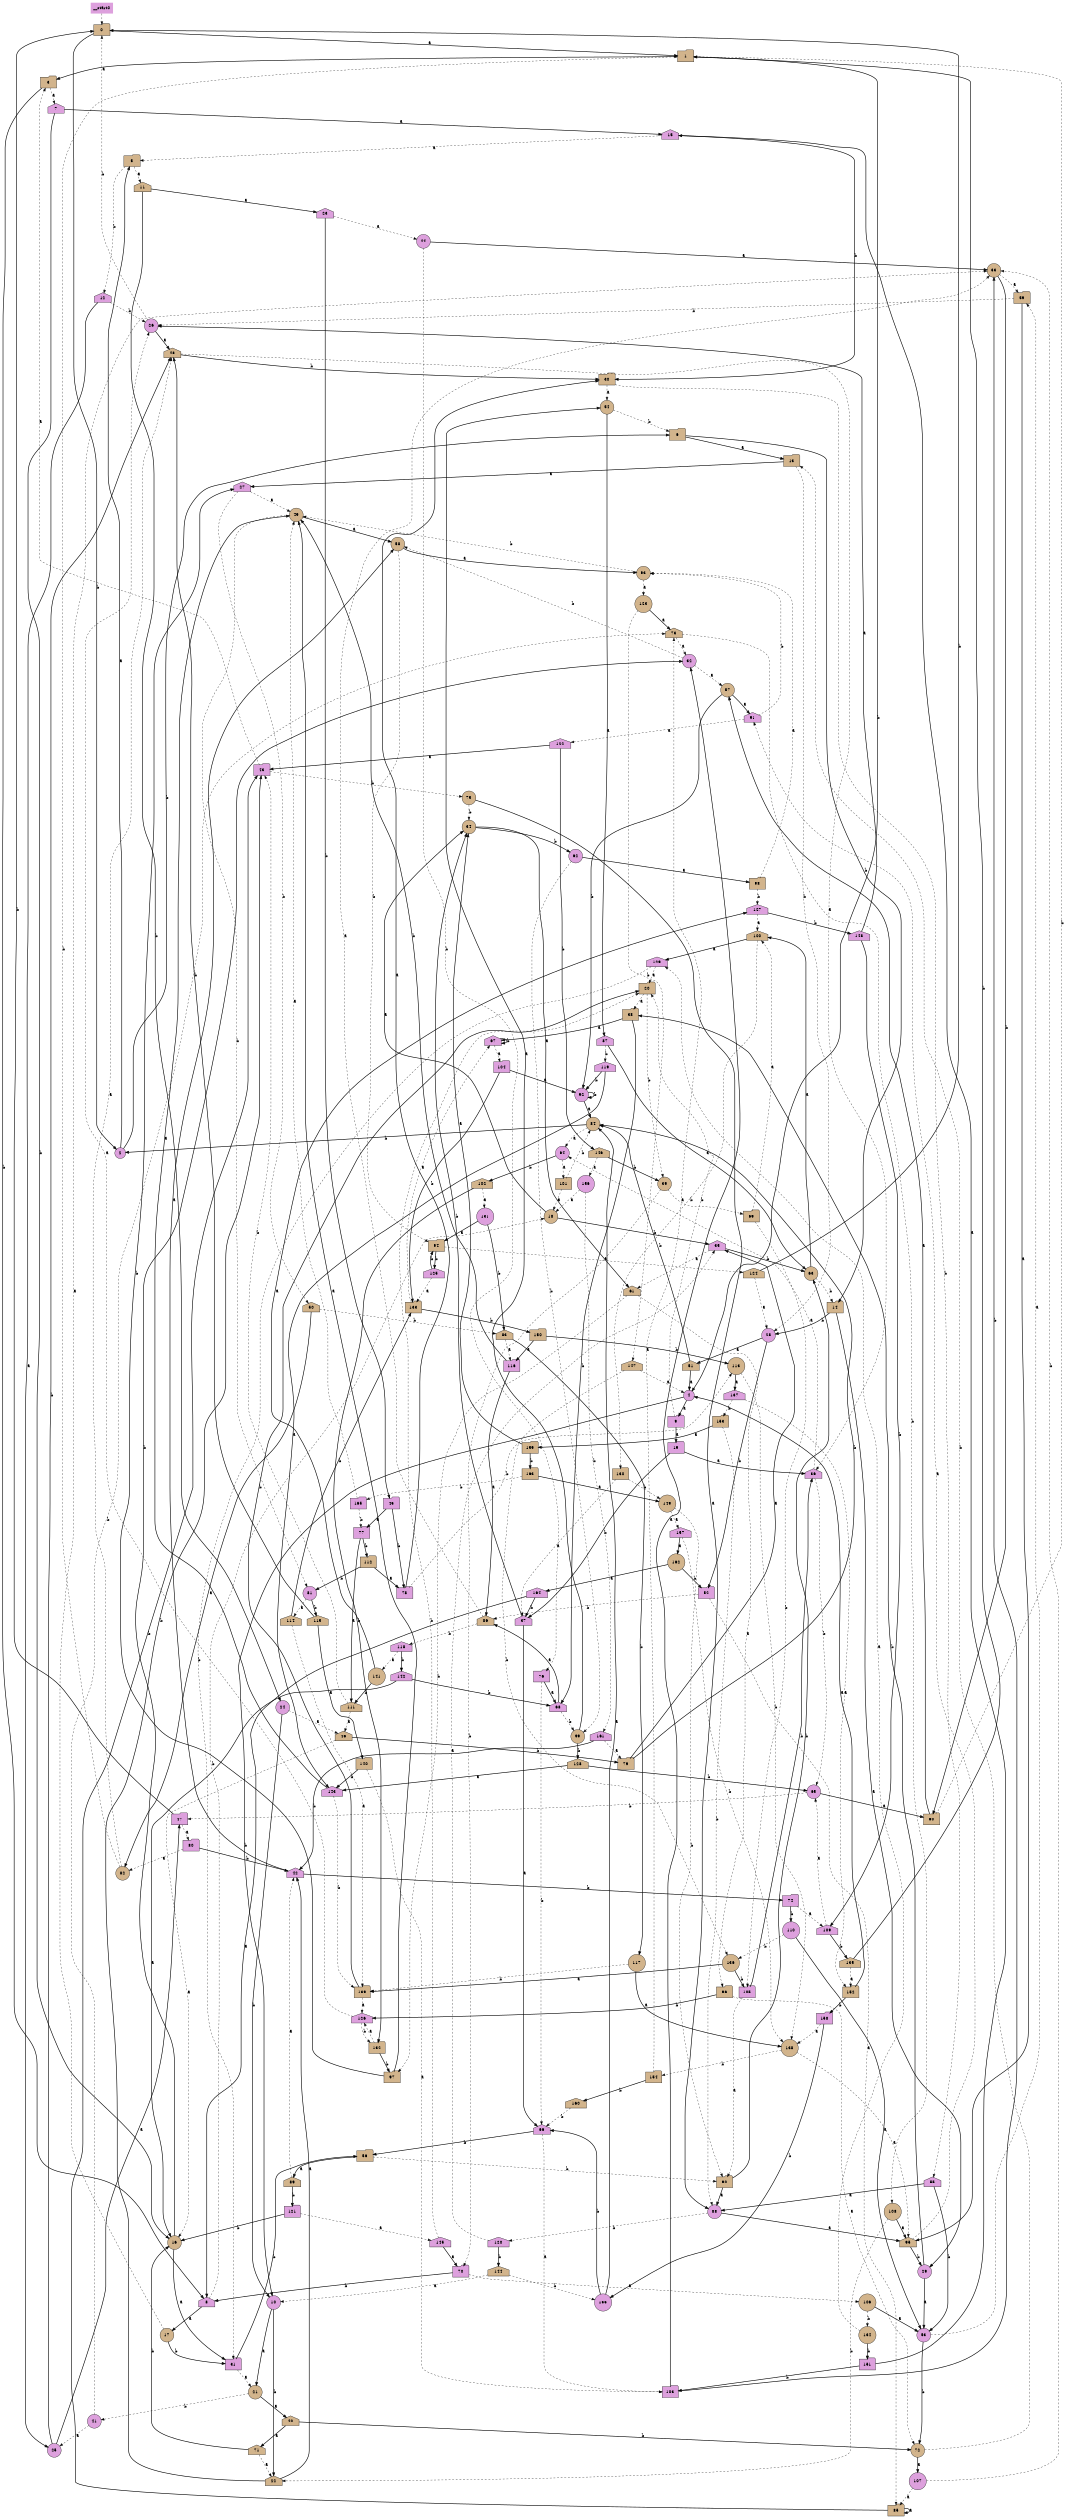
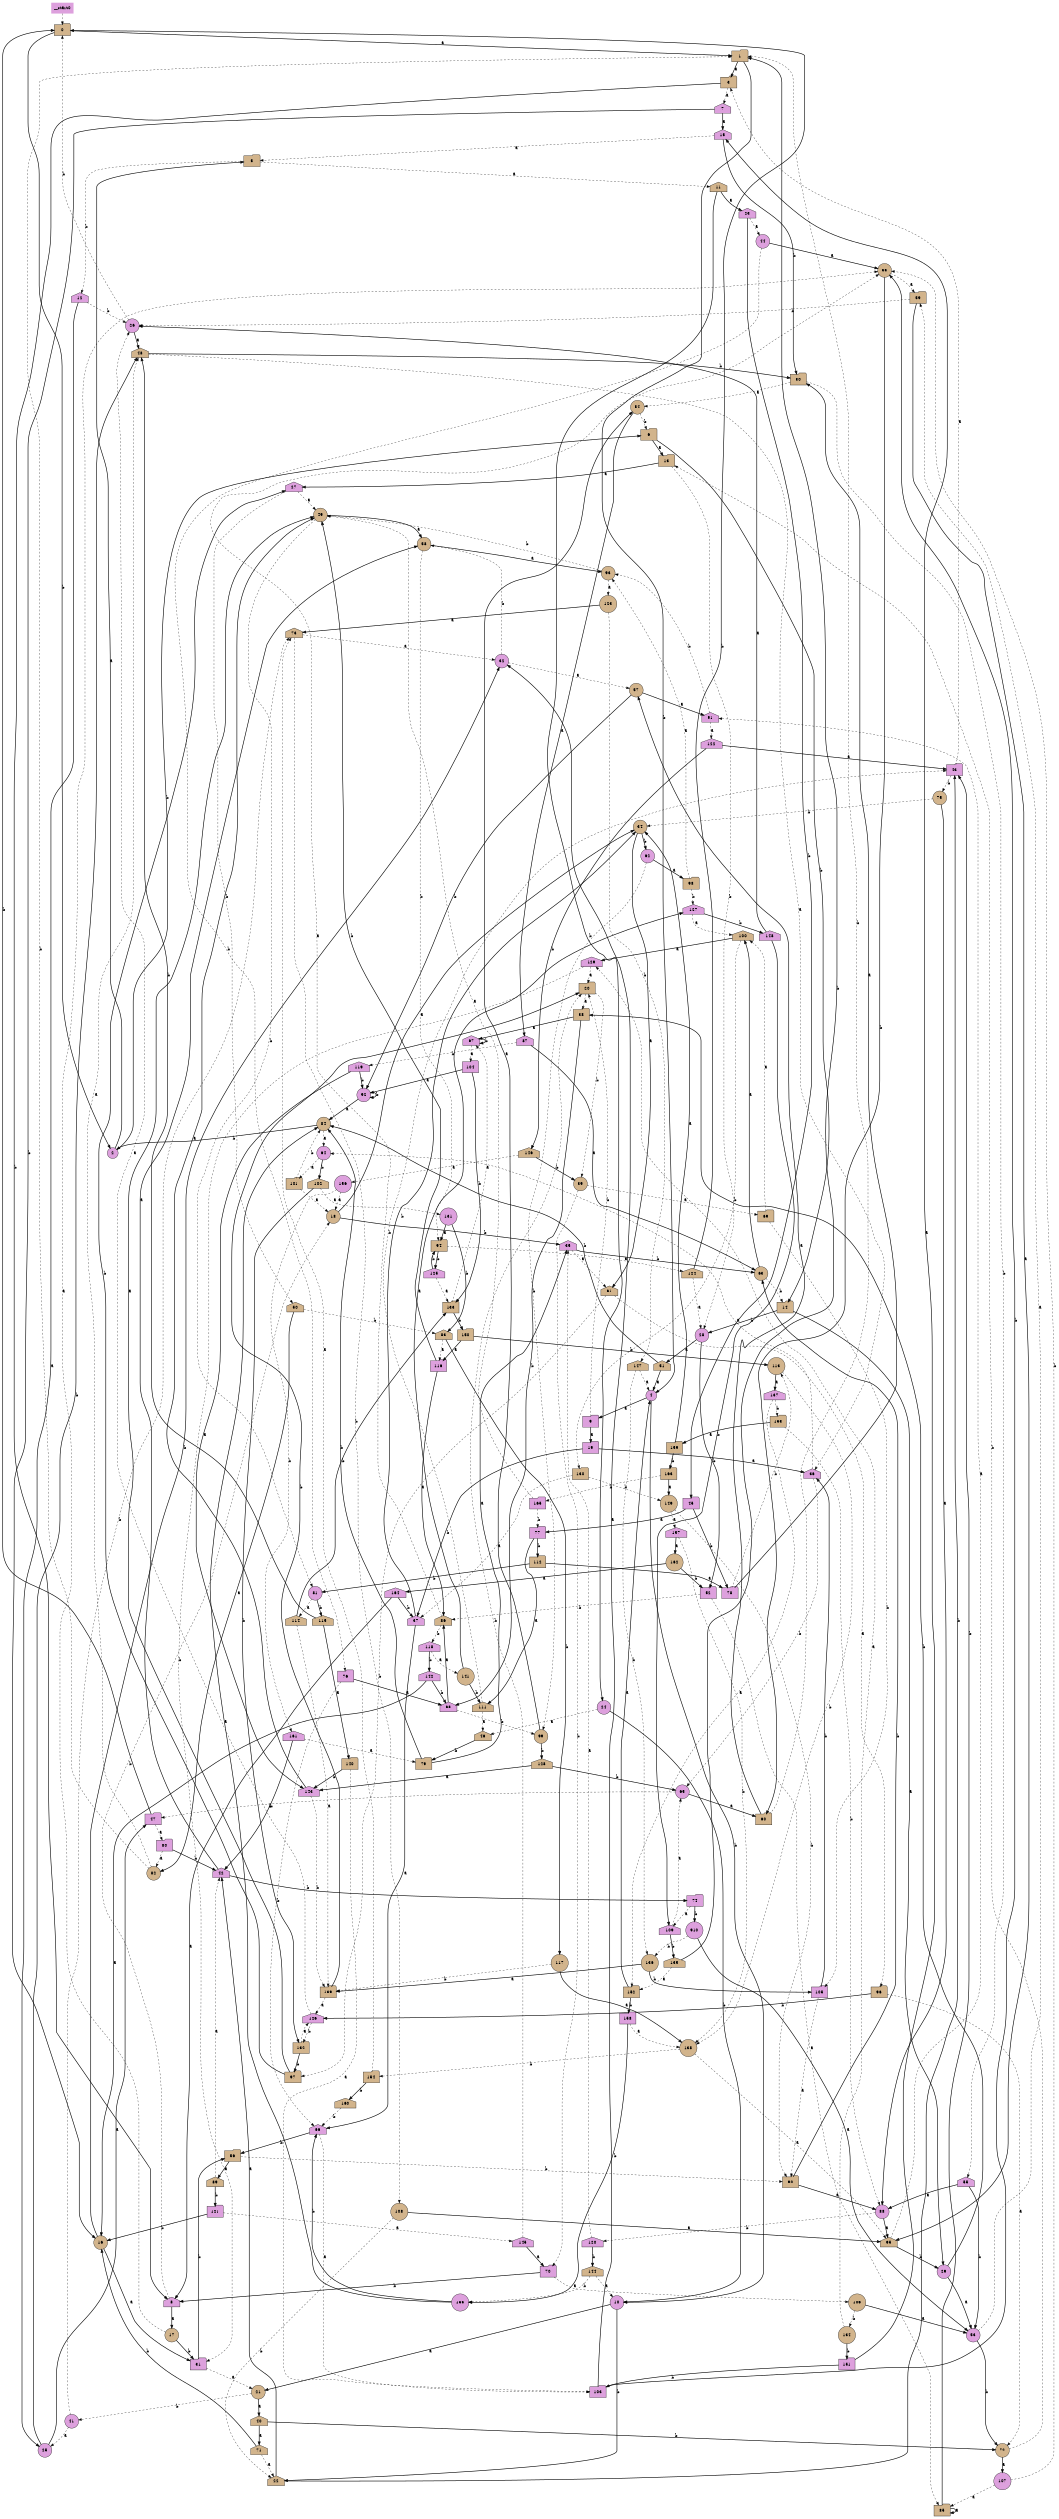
node "110": label "110" -> "910"
edge "46" -> "16": removed, label "a"
